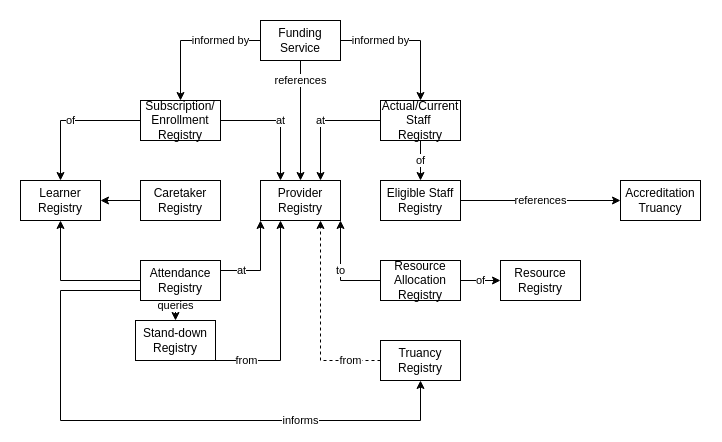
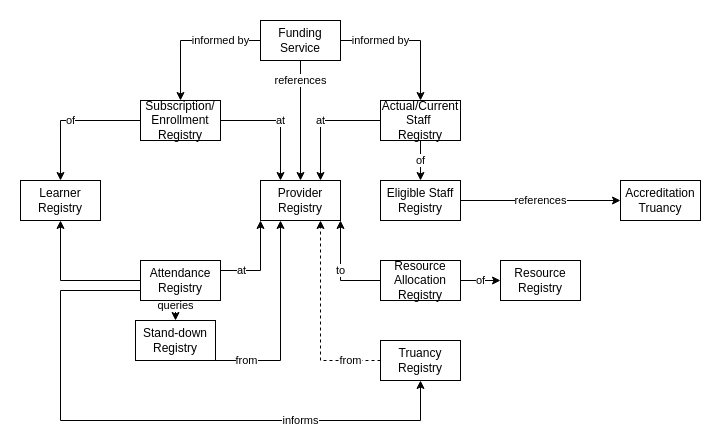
edge "Caretaker Registry" -> "Learner Registry": removed
node "Caretaker Registry": removed
